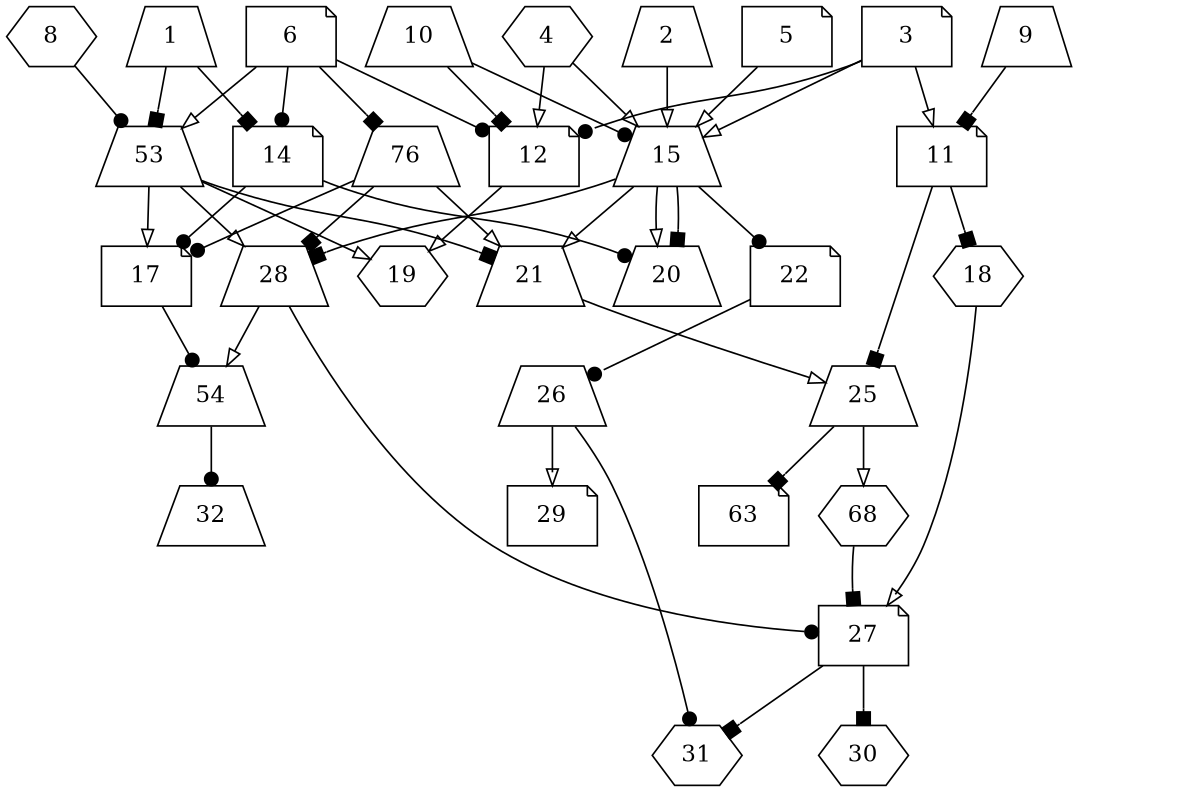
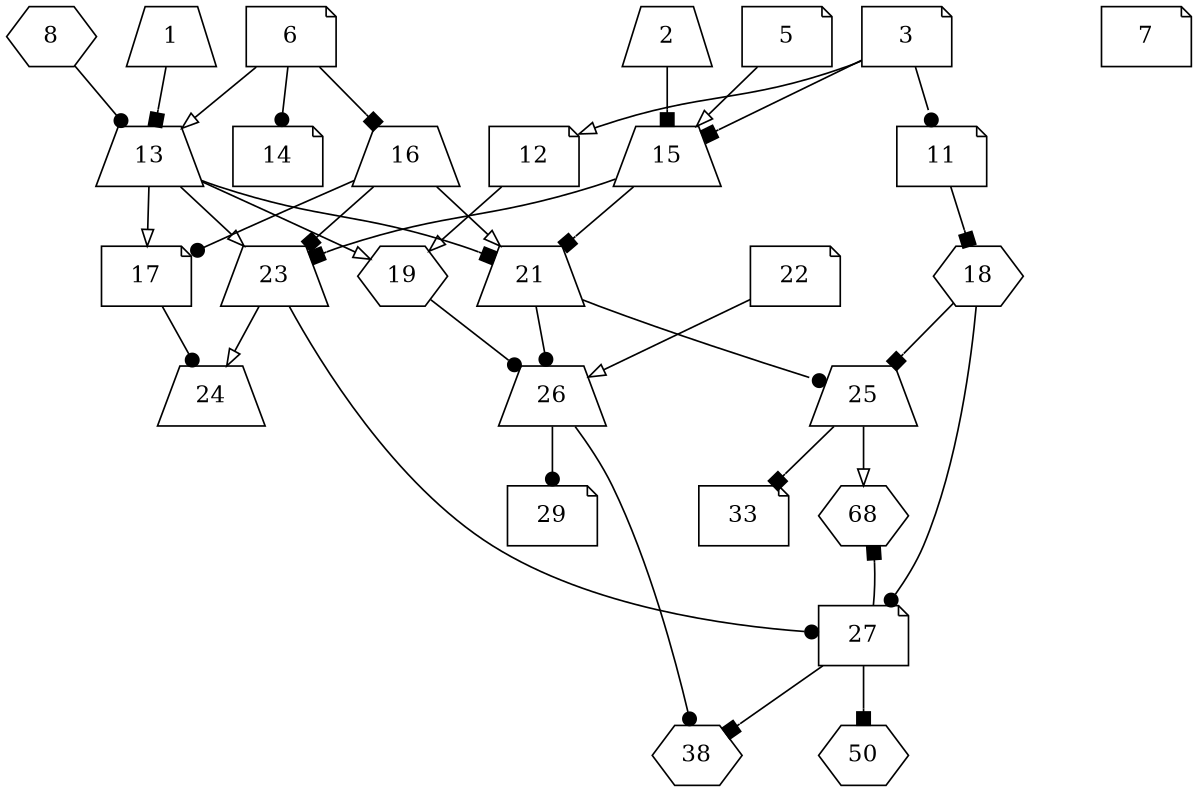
node "10": removed
node "4": removed
node "9": removed
node "7": added
edge "1" -> "14": removed
edge "2" -> "15": arrowhead onormal -> box
edge "3" -> "11": arrowhead onormal -> dot
edge "6" -> "12": removed
edge "3" -> "12": arrowhead dot -> onormal
edge "3" -> "15": arrowhead onormal -> box
node "53": label "53" -> "13"
node "76": label "76" -> "16"
edge "14" -> "17": removed
edge "15" -> "21": arrowhead onormal -> box
edge "15" -> "22": removed
edge "11" -> "25": now "18" -> "25"
node "28": label "28" -> "23"
node "20": removed
edge "22" -> "26": arrowhead dot -> onormal
edge "19" -> "26": added
edge "21" -> "26": added
edge "21" -> "25": arrowhead onormal -> dot
node "54": label "54" -> "24"
edge "26" -> "29": arrowhead onormal -> dot
edge "18" -> "27": arrowhead onormal -> dot
node "32": removed
node "63": label "63" -> "33"
edge "68" -> "27": reversed
node "31": label "31" -> "38"
node "30": label "30" -> "50"
